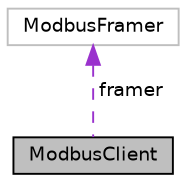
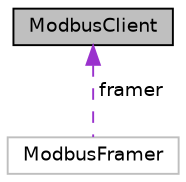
edge "ModbusClient" -> "ModbusFramer": reversed
